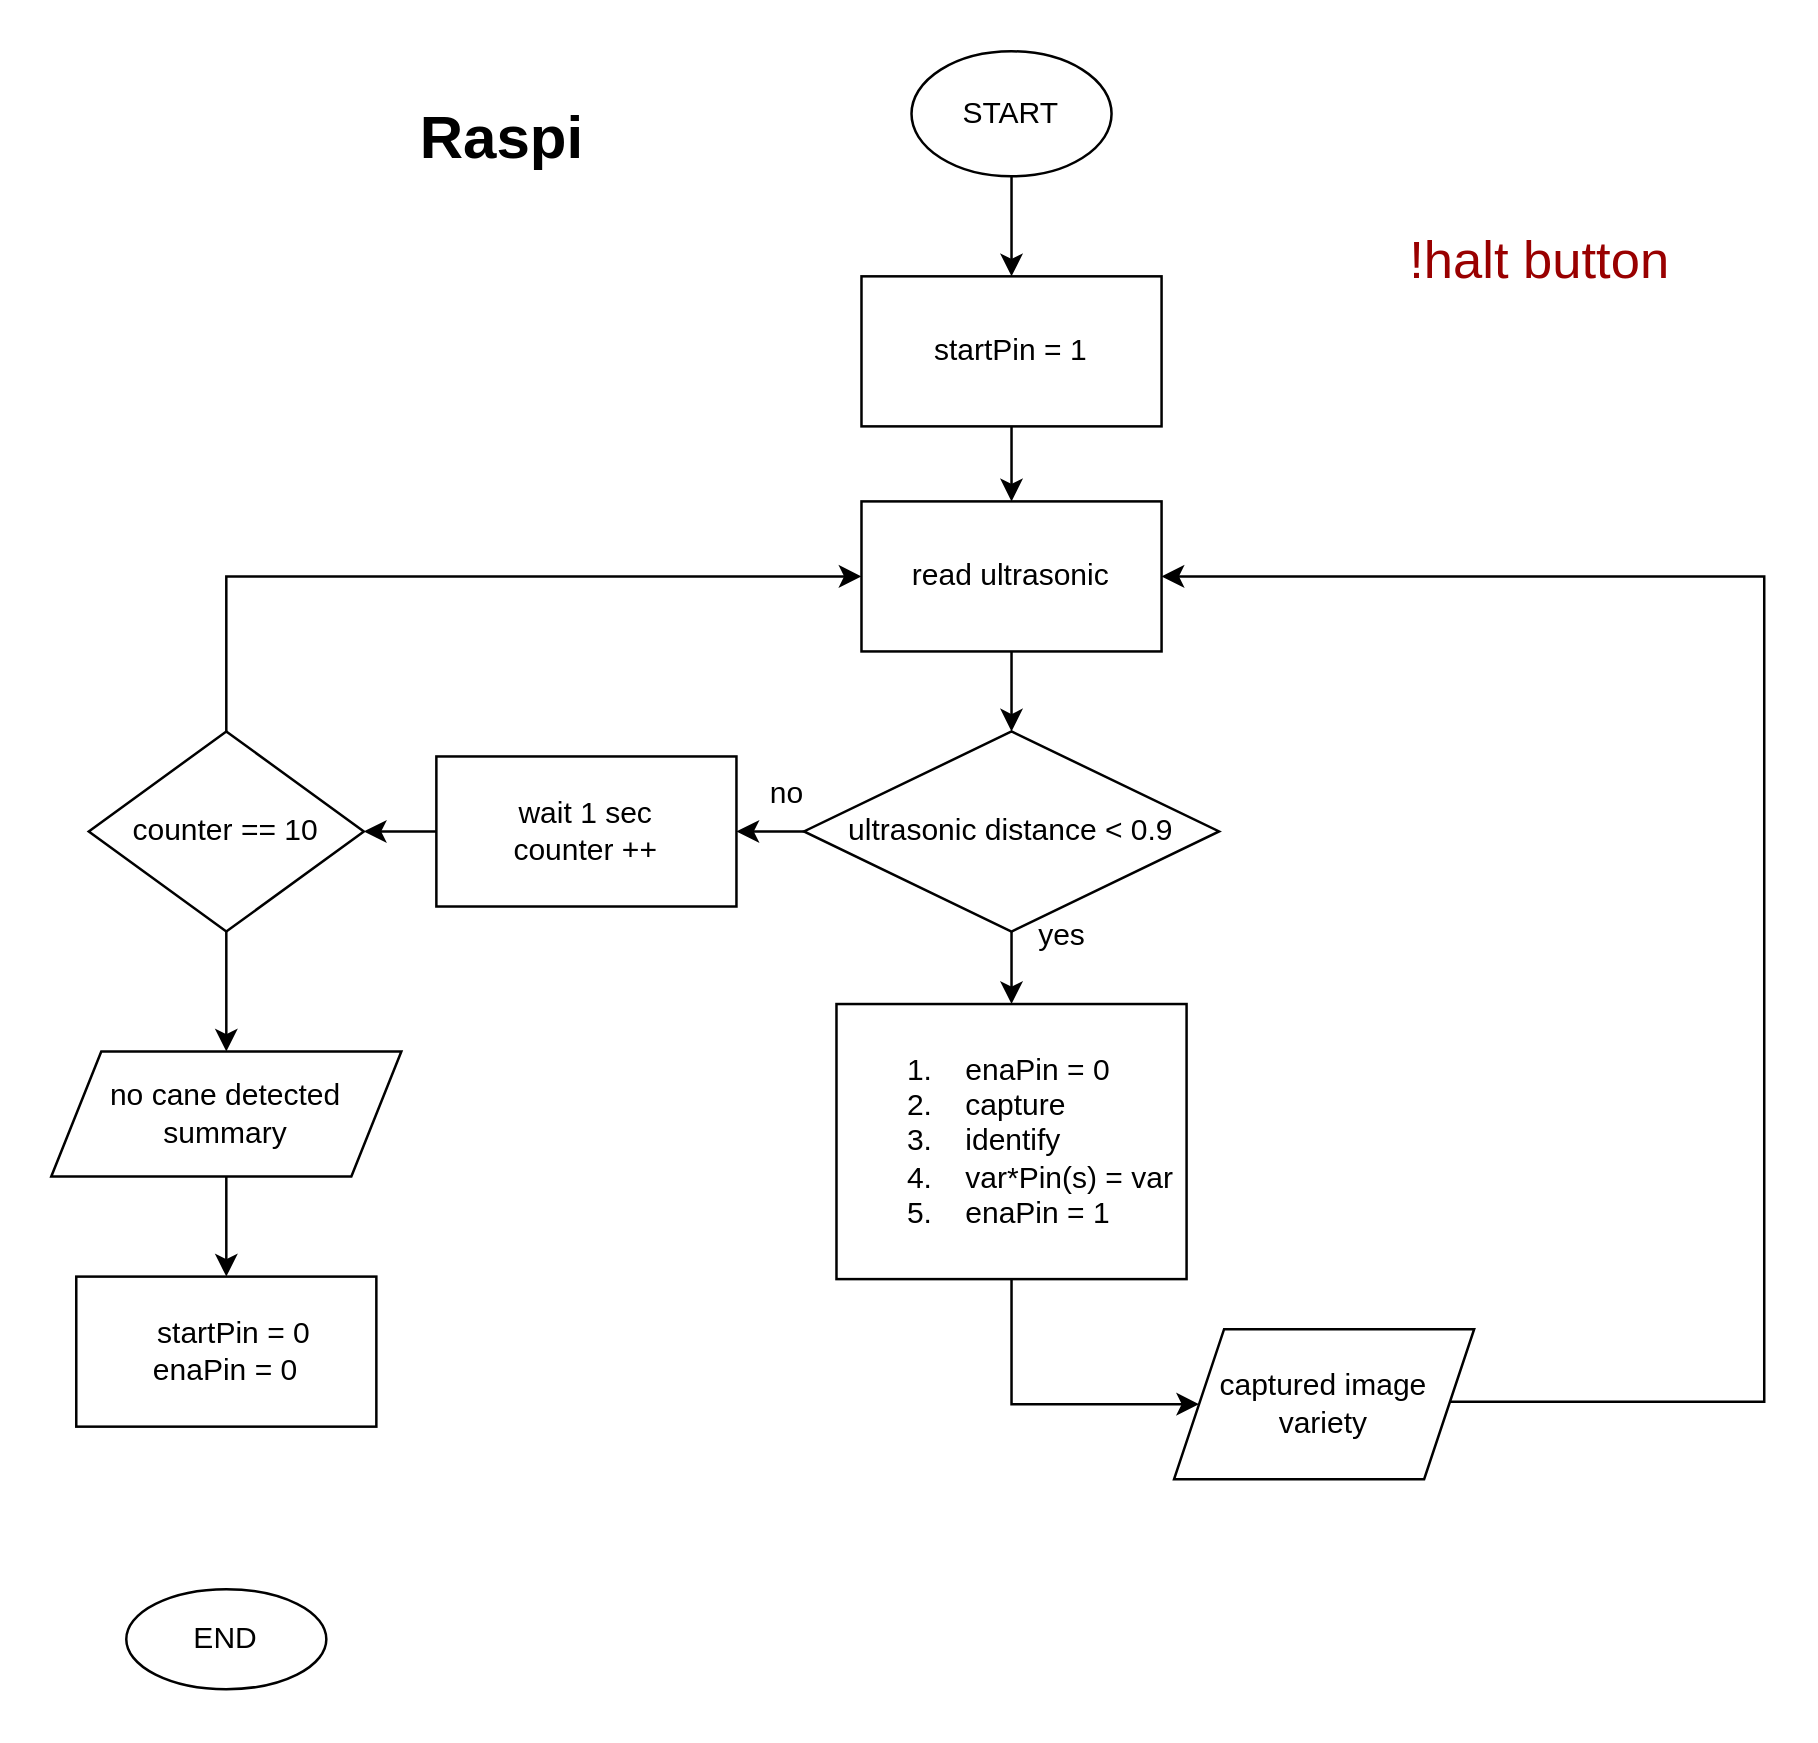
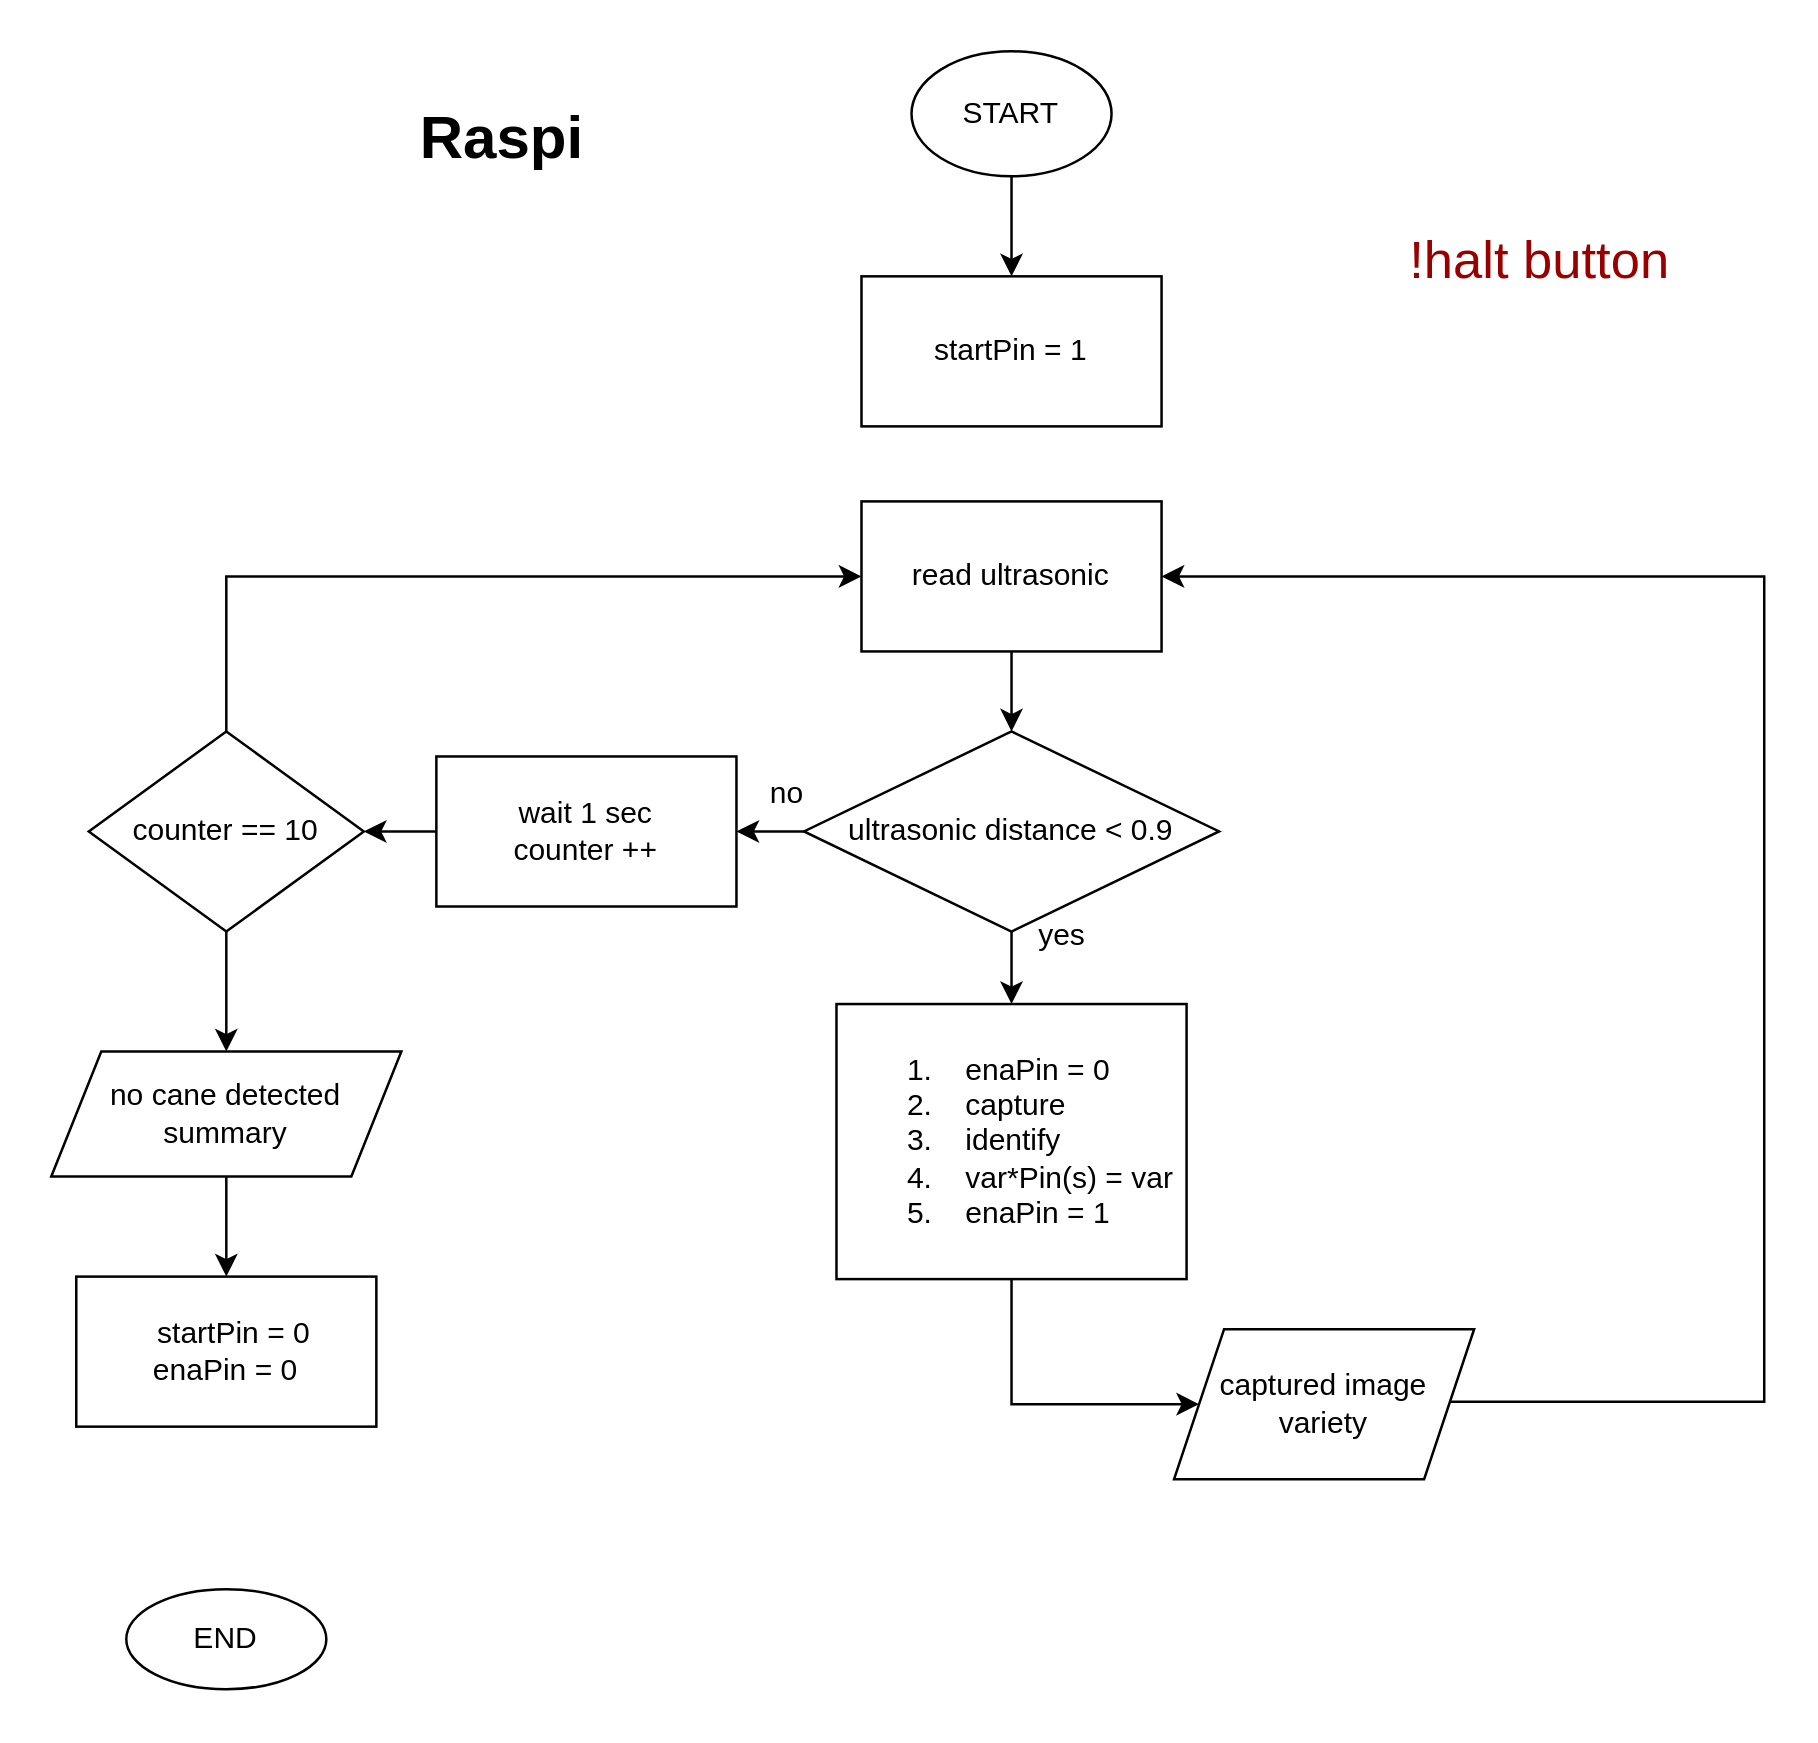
edge "startPin = 1" -> "read ultrasonic": removed
